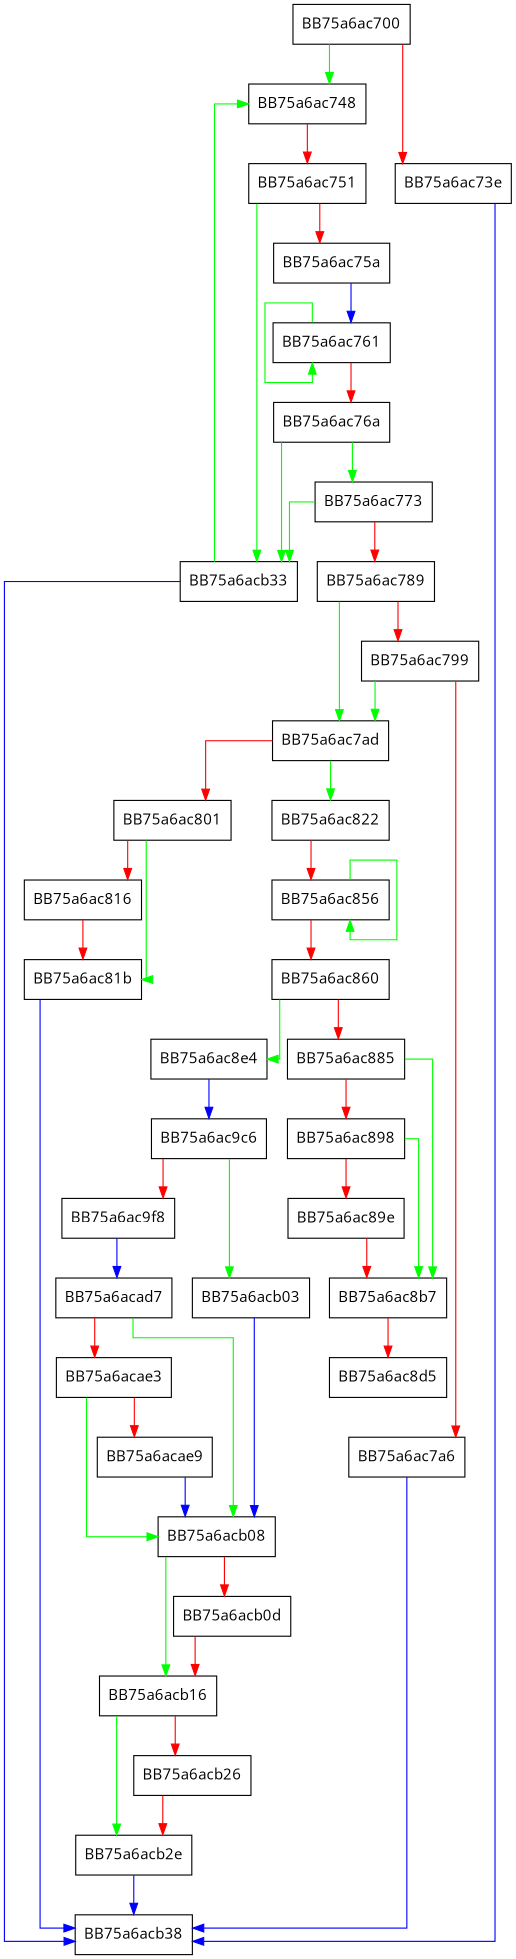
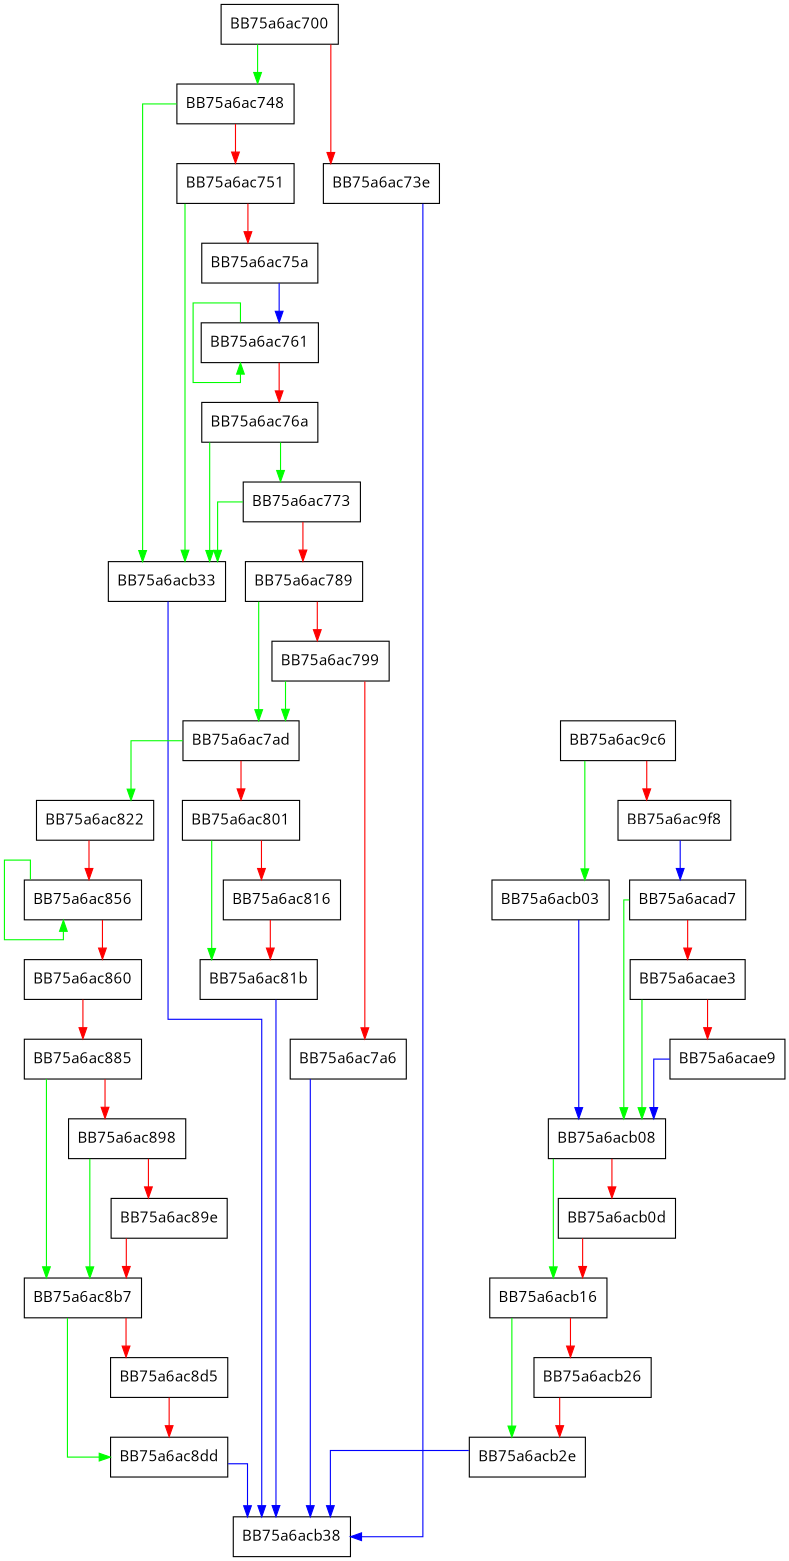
edge "BB75a6acb33" -> "BB75a6ac748": reversed
node "BB75a6ac8e4": removed
node "BB75a6ac8dd": added
